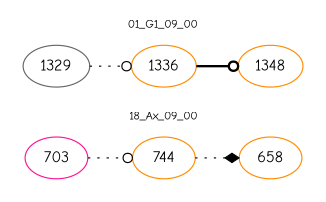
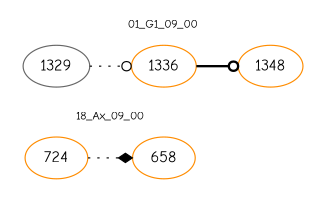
node "703": removed
node "744": label "744" -> "724"
